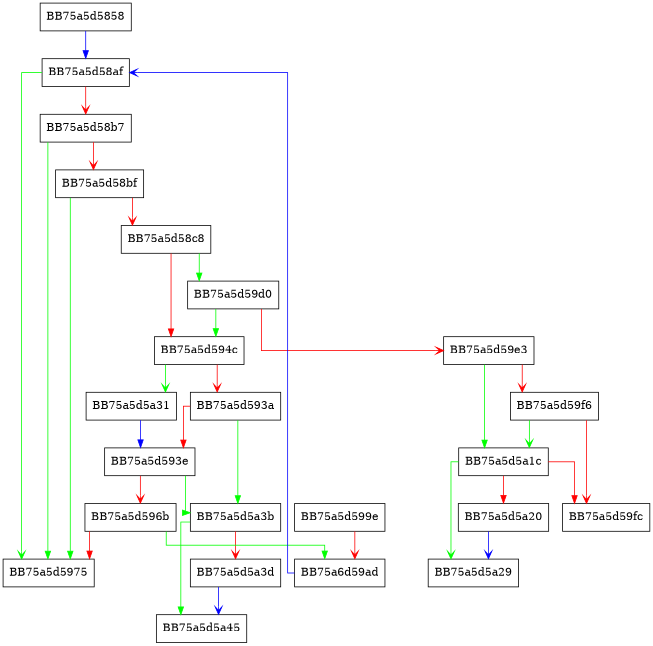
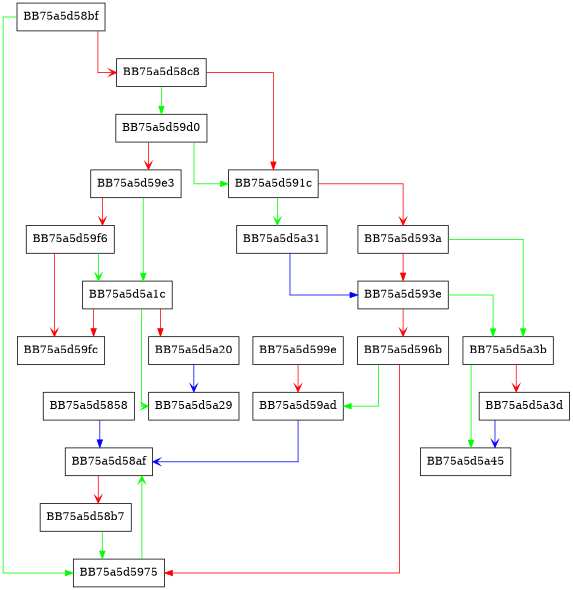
edge "BB75a5d58b7" -> "BB75a5d58bf": removed
edge "BB75a5d58af" -> "BB75a5d5975": reversed
node "BB75a5d594c": label "BB75a5d594c" -> "BB75a5d591c"
node "BB75a6d59ad": label "BB75a6d59ad" -> "BB75a5d59ad"
